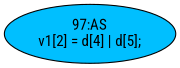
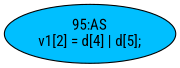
node "97:AS v1[2] = d[4] | d[5];": label "97:AS v1[2] = d[4] | d[5];" -> "95:AS v1[2] = d[4] | d[5];"
